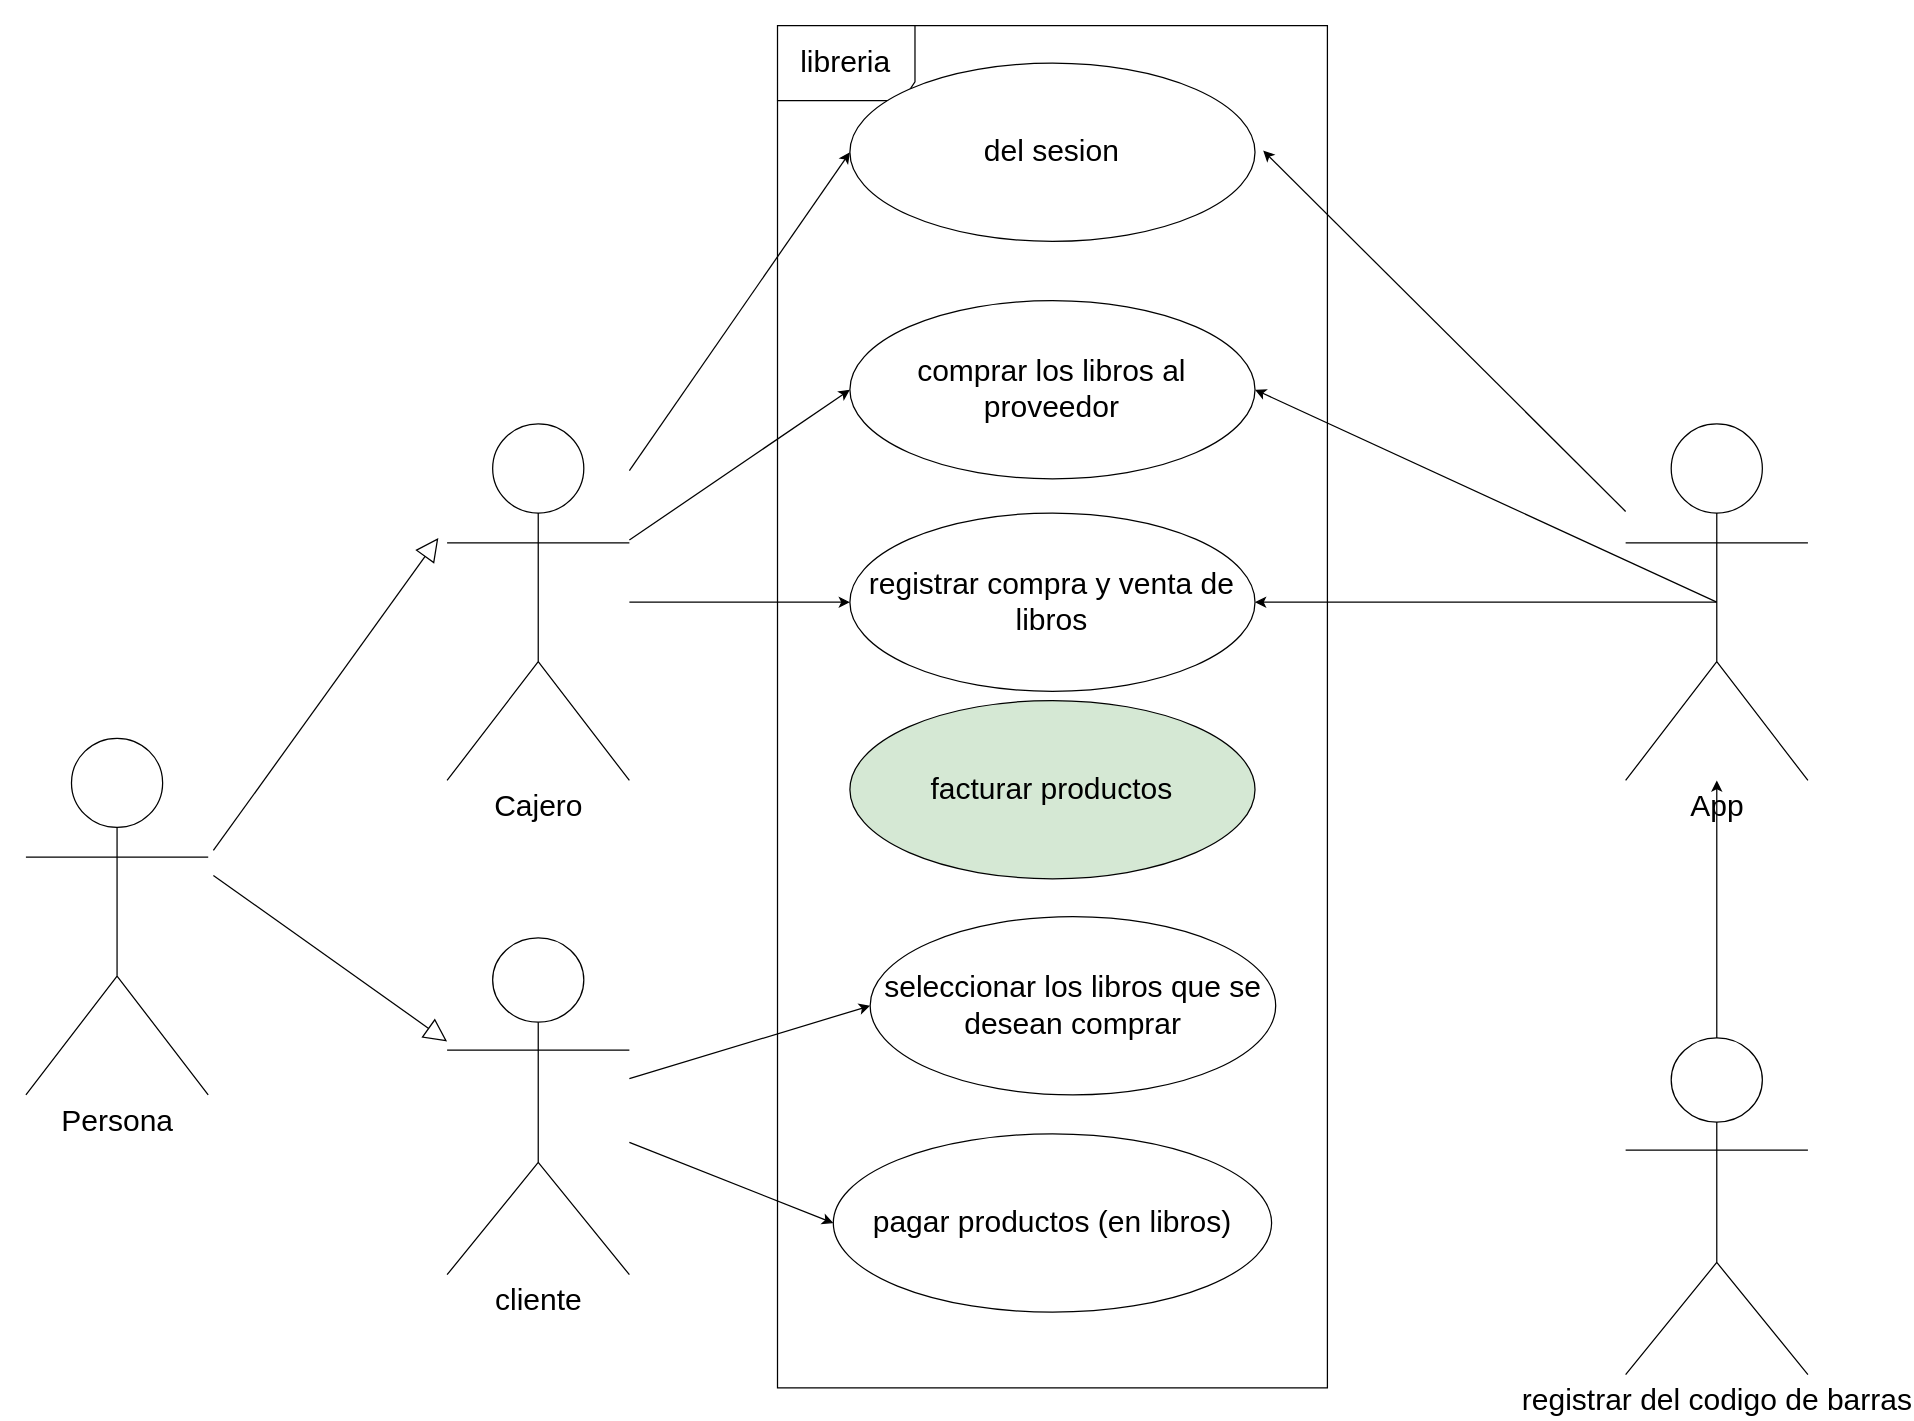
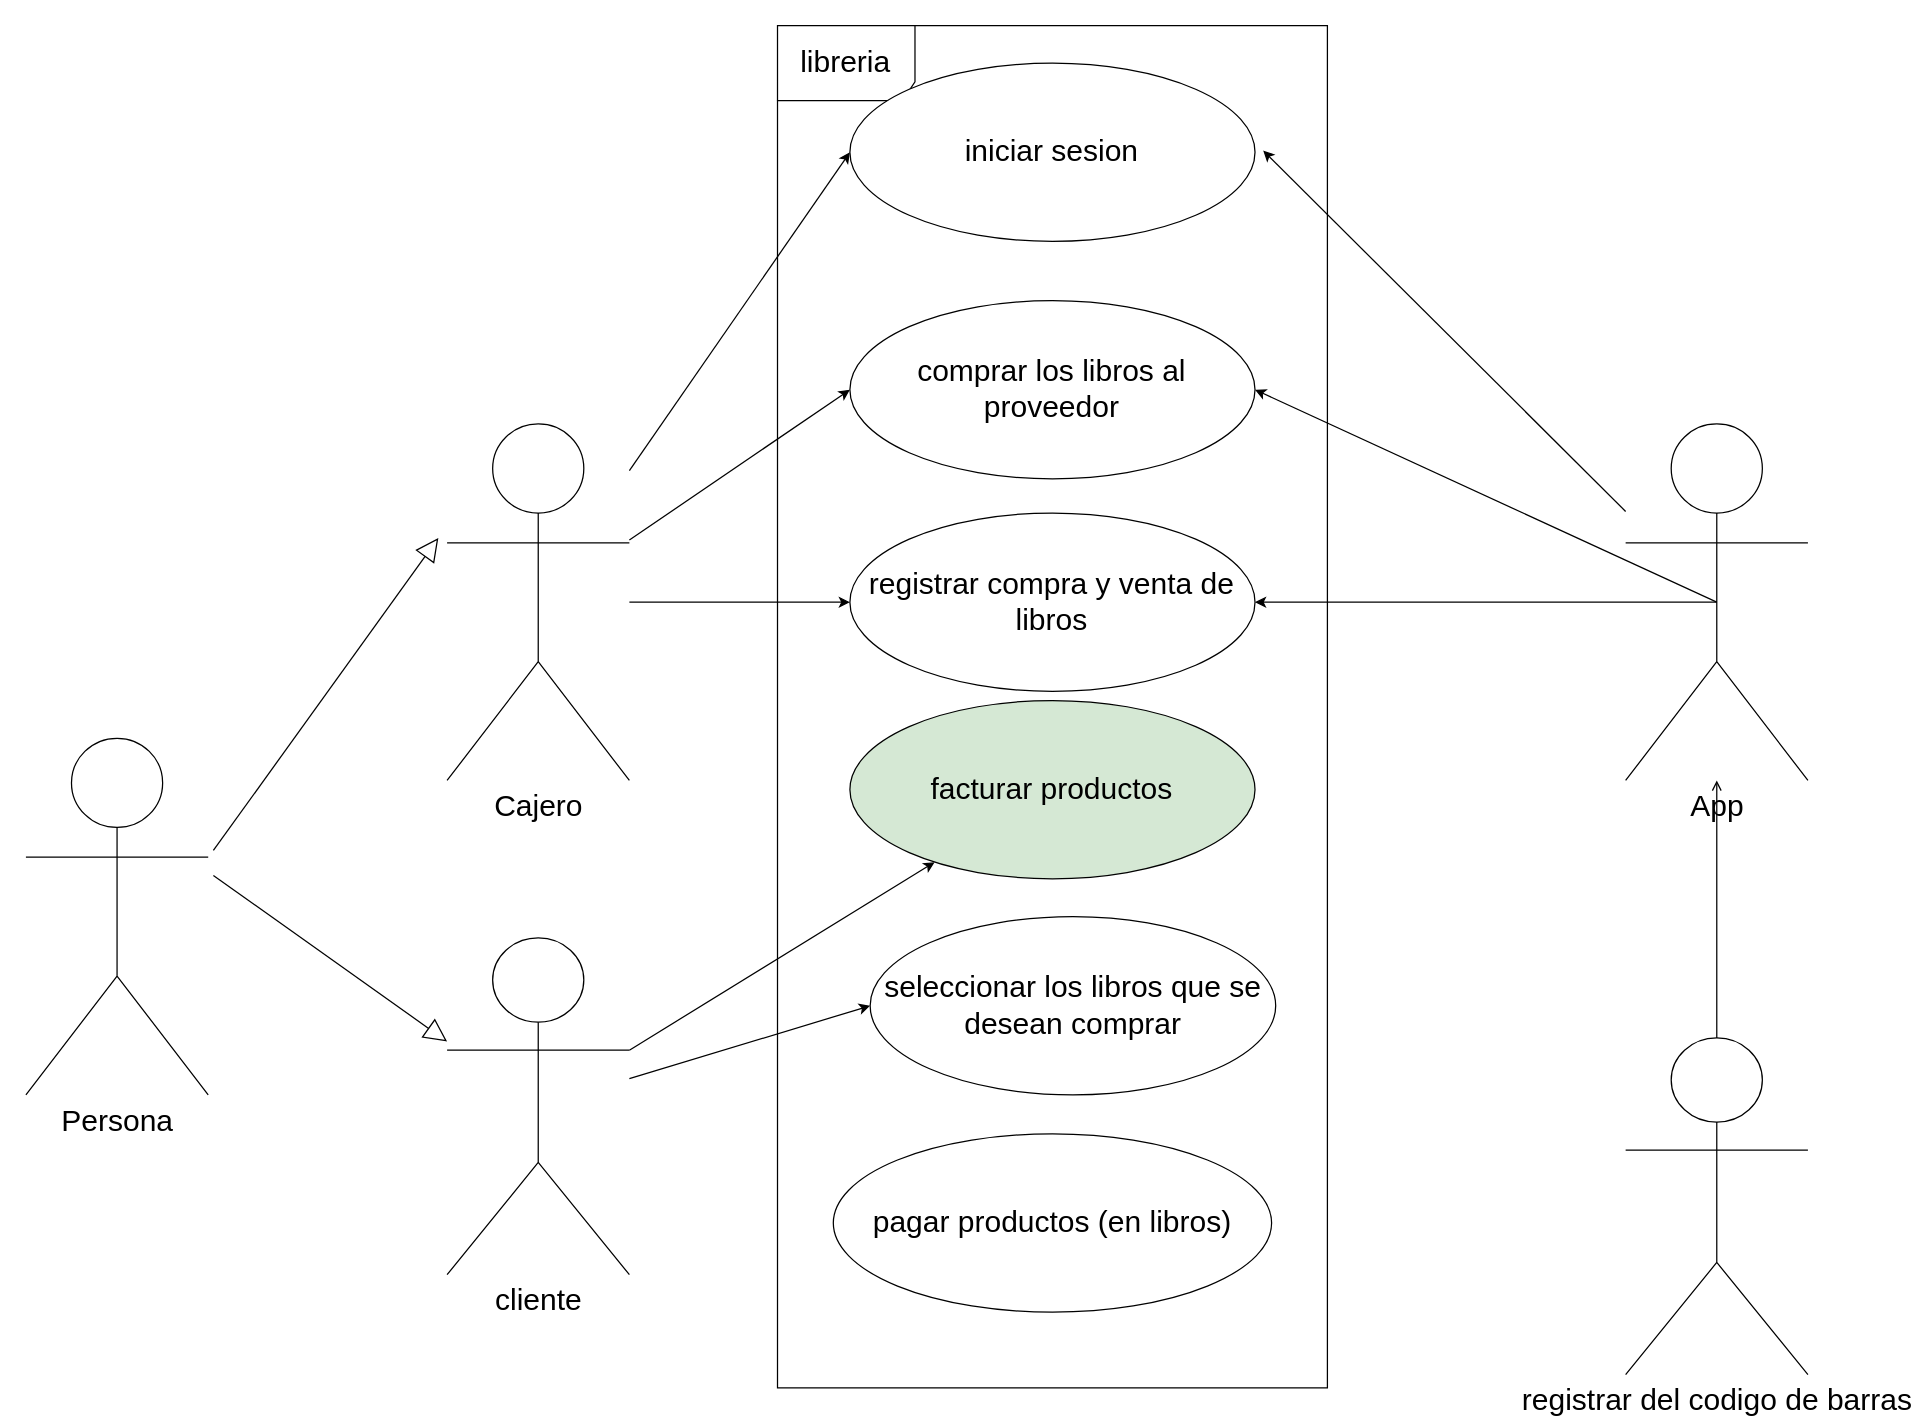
node "del sesion": label "del sesion" -> "iniciar sesion"
edge "registrar del codigo de barras" -> "App": arrowhead classic -> open
edge "cliente" -> "pagar productos (en libros)": now "cliente" -> "facturar productos"
